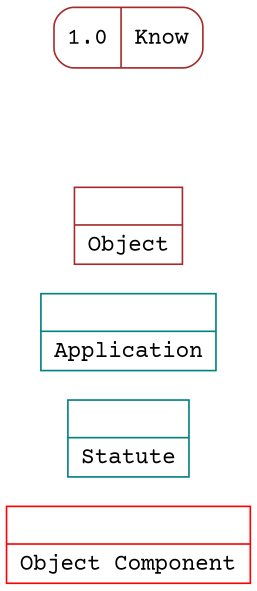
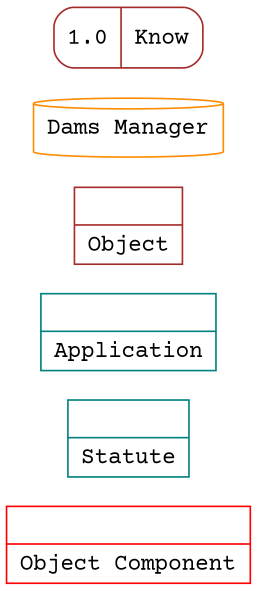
node "Dams Manager": added
